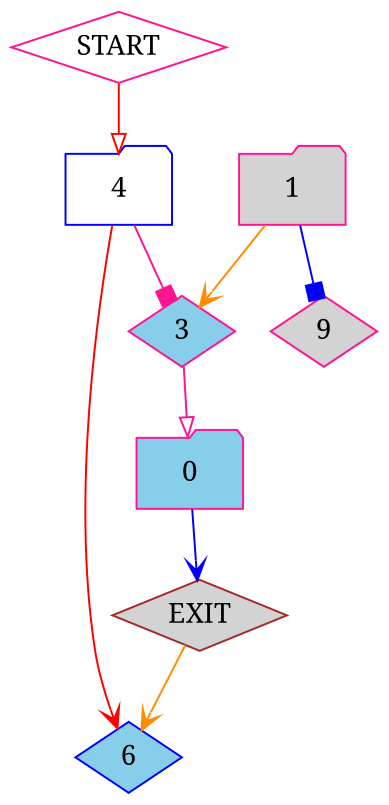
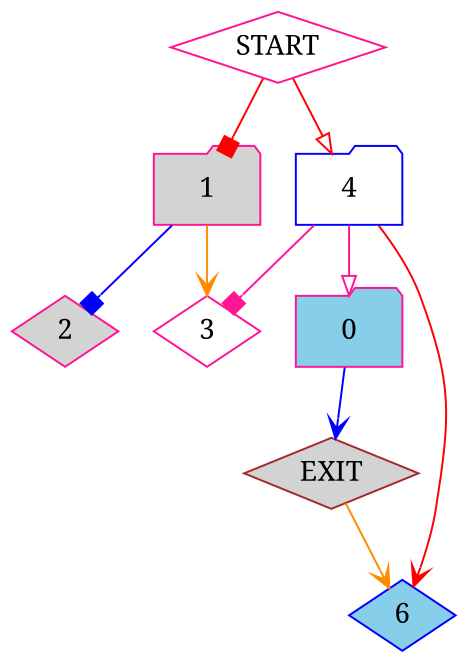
edge "START" -> "1": added
node "3": fillcolor skyblue -> white
node "9": label "9" -> "2"
edge "3" -> "0": now "4" -> "0"
